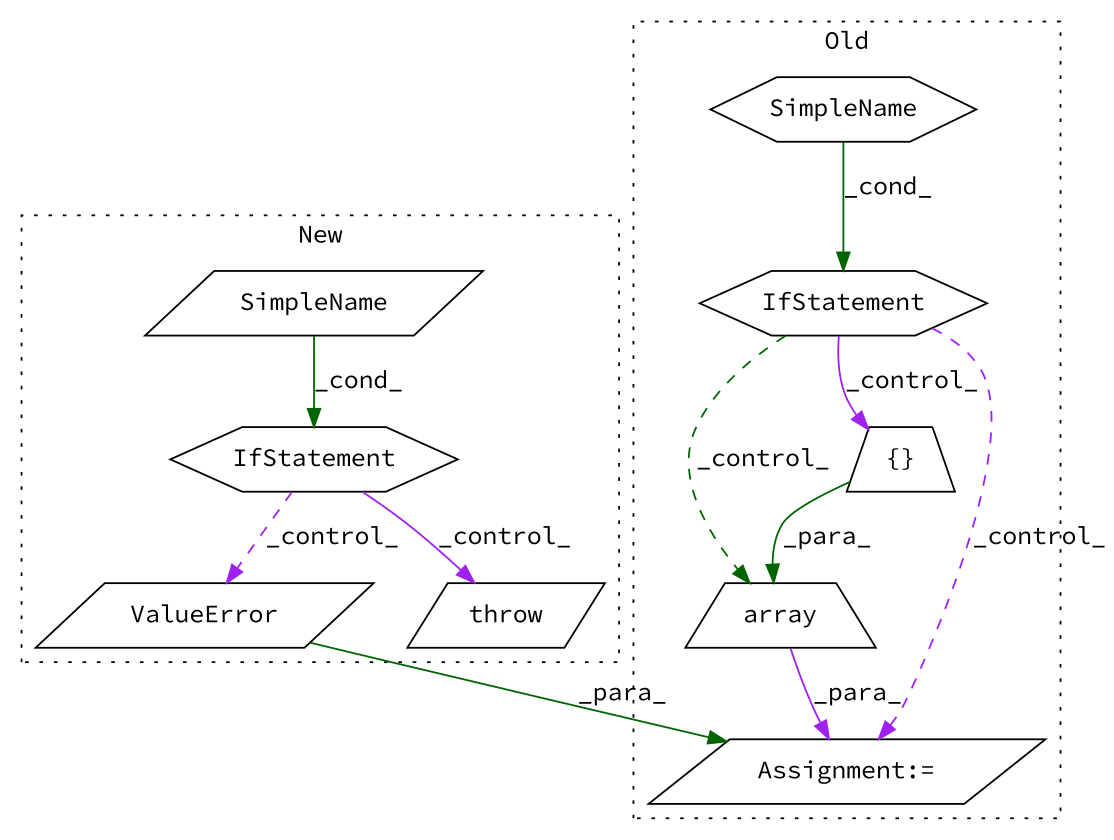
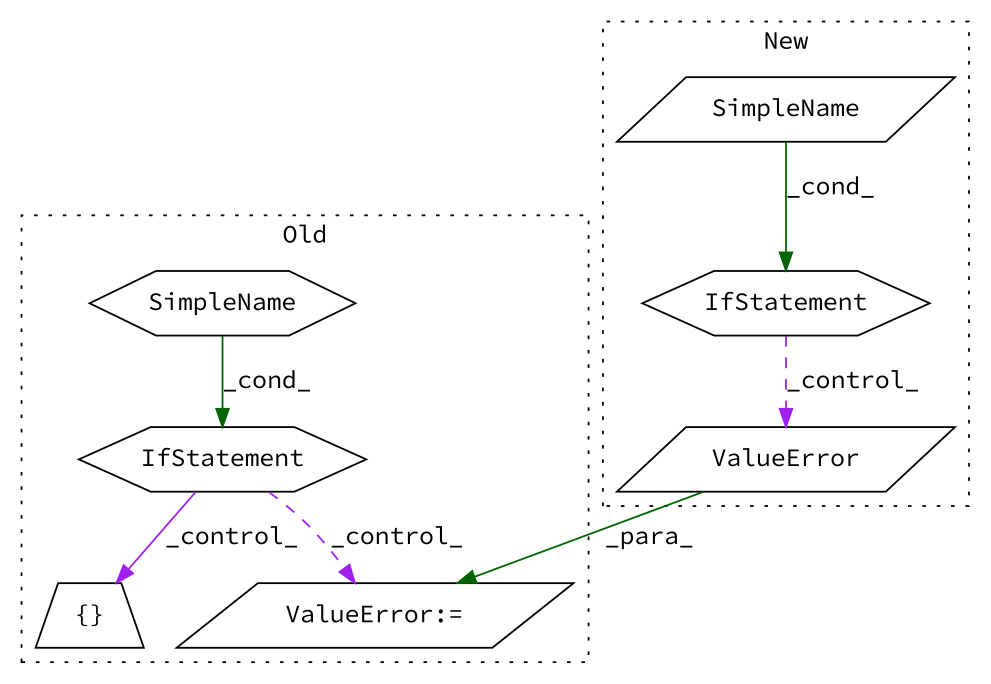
node "throw": removed
node "array": removed
node "Assignment:=": label "Assignment:=" -> "ValueError:="
